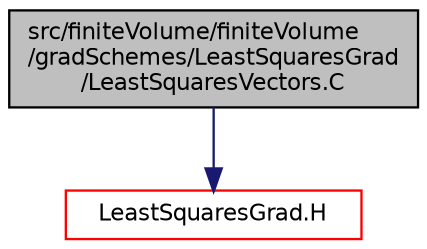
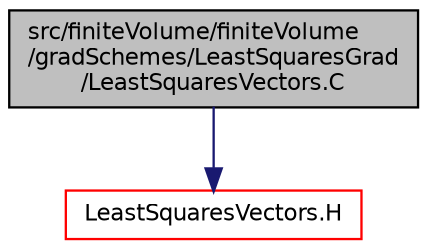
node "LeastSquaresGrad.H": label "LeastSquaresGrad.H" -> "LeastSquaresVectors.H"
